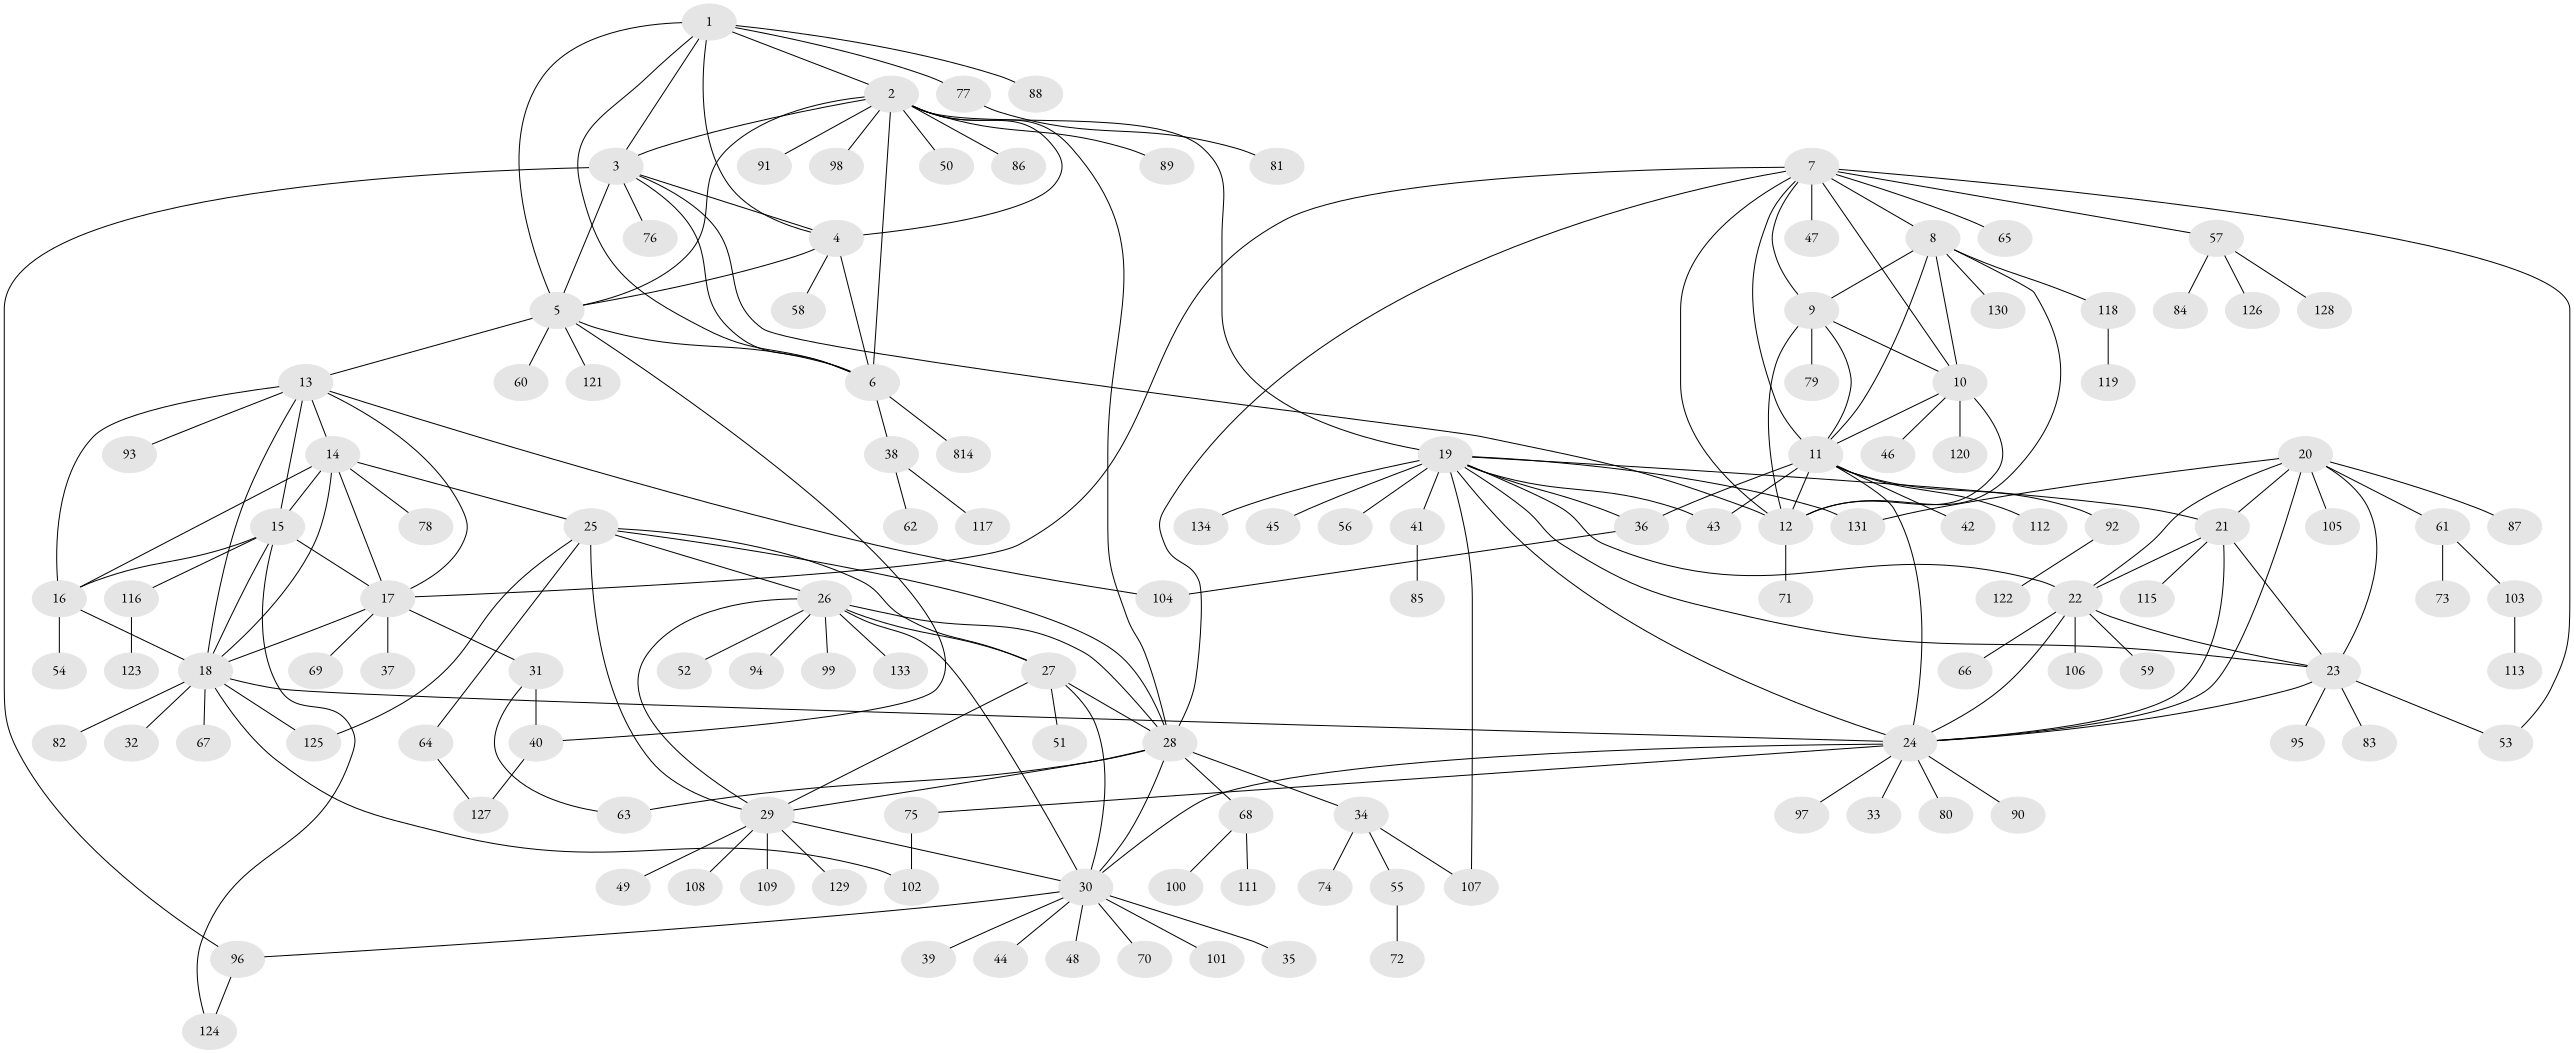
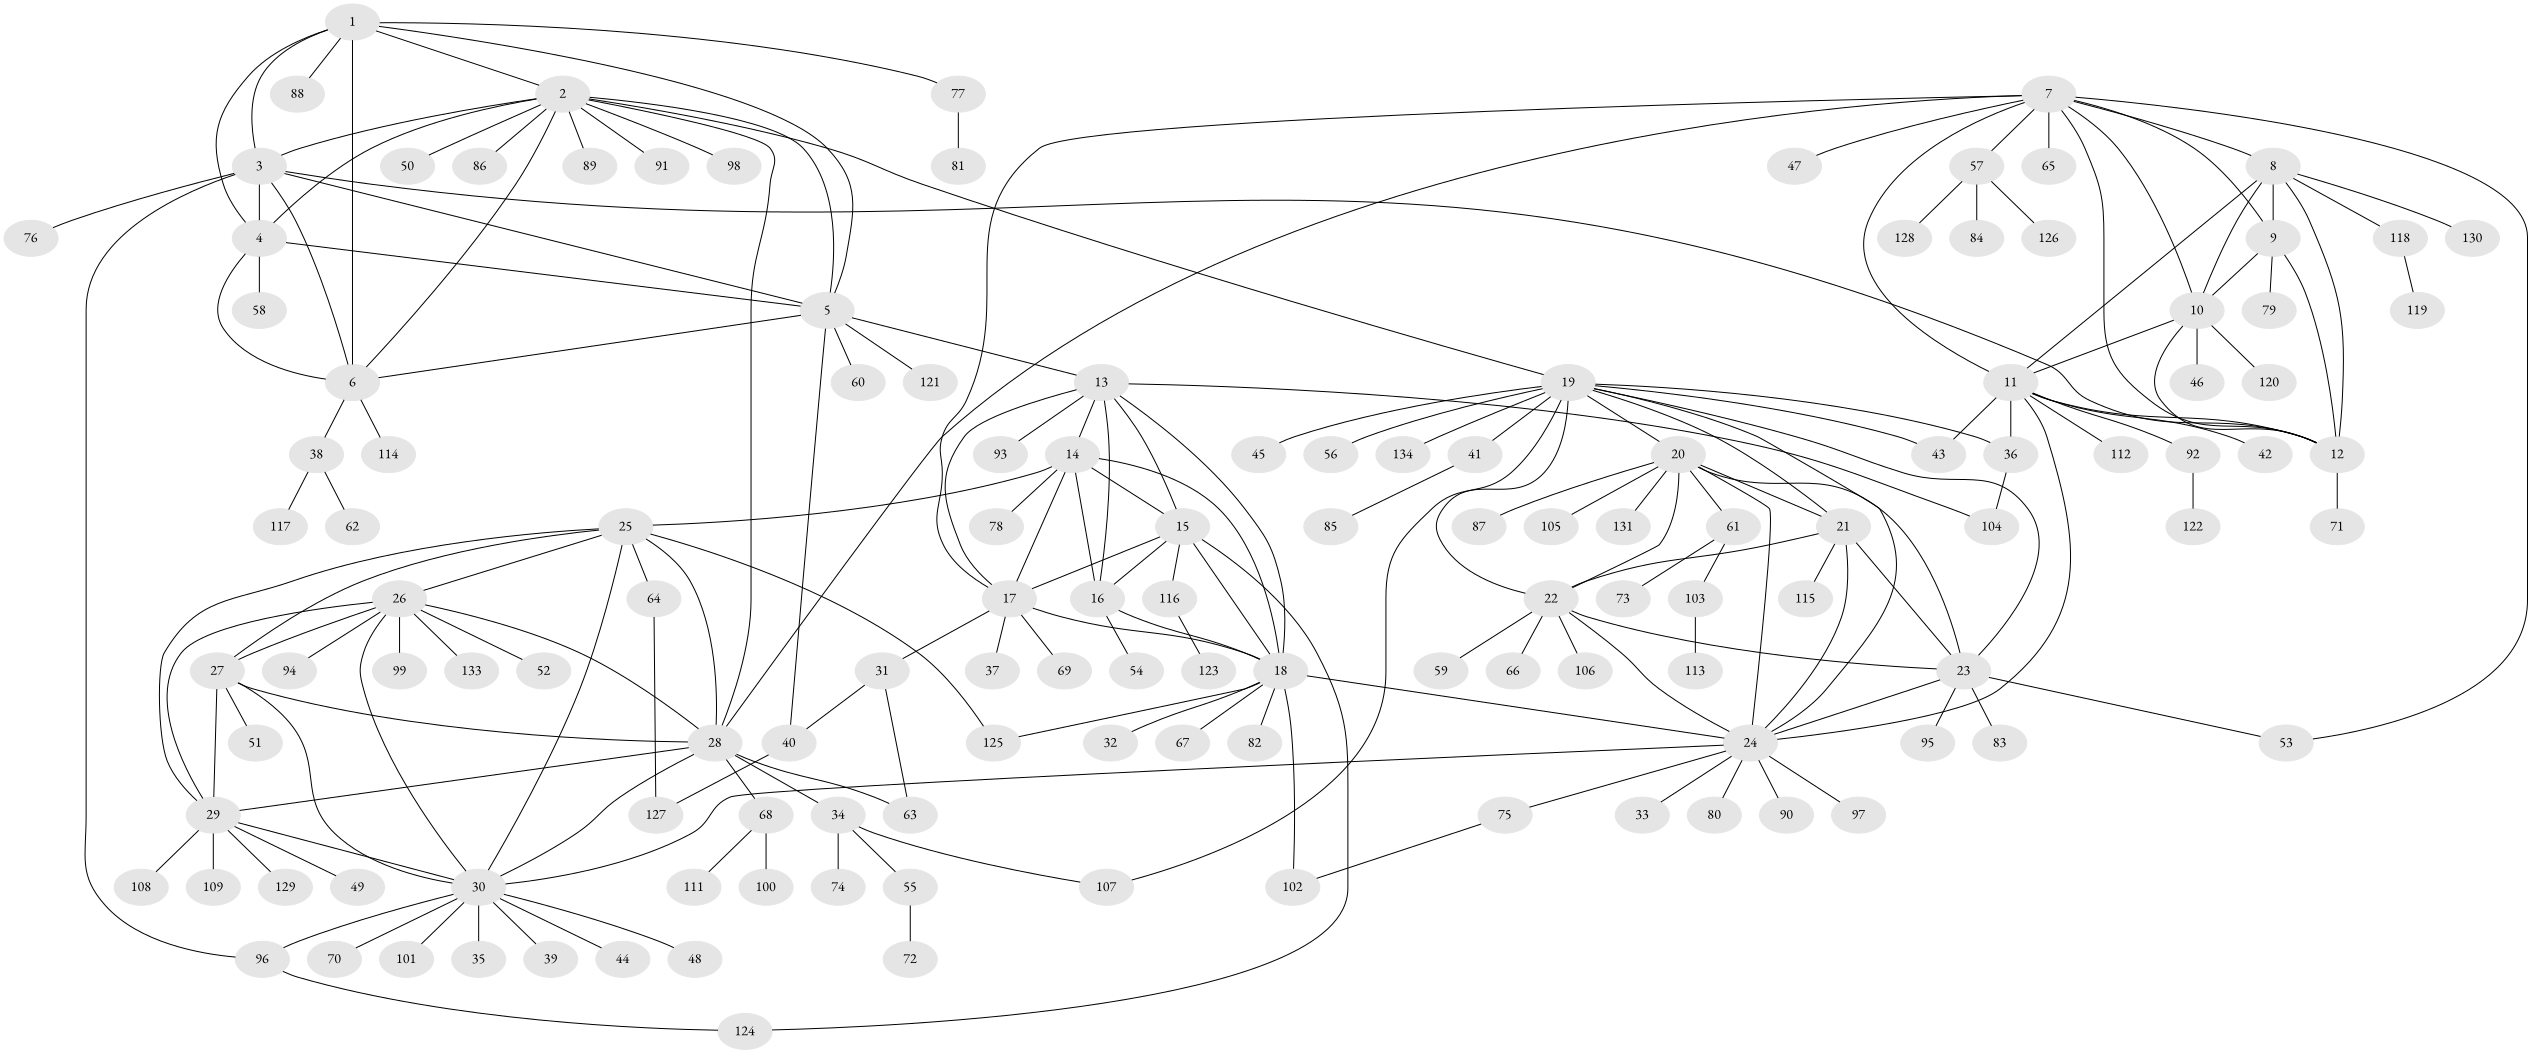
edge "9" -- "11": removed
node "814": label "814" -> "114"
edge "19" -- "131": now "19" -- "20"
edge "25" -- "30": added
